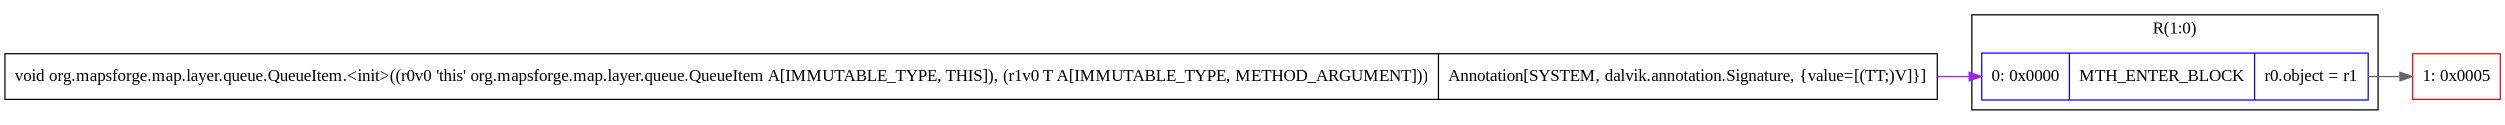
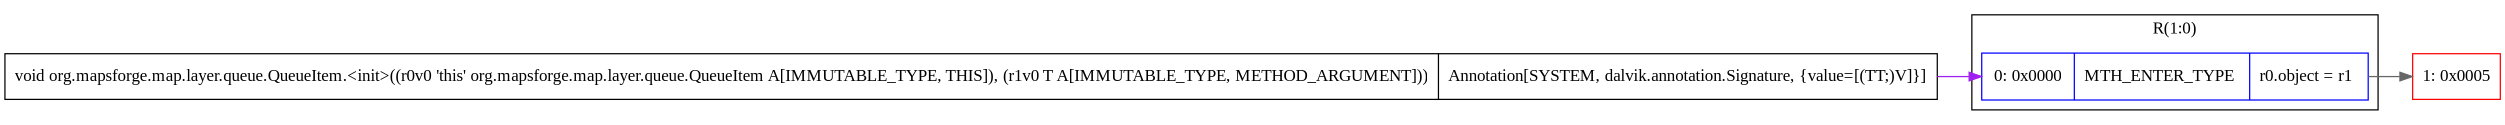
node "0: 0x0000": text "MTH_ENTER_BLOCK" -> "MTH_ENTER_TYPE"
